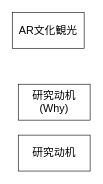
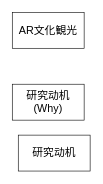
node "研究动机(Why)": moved (54, 102) -> (48, 102)
